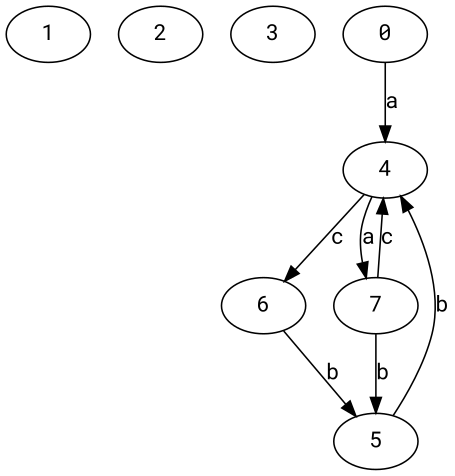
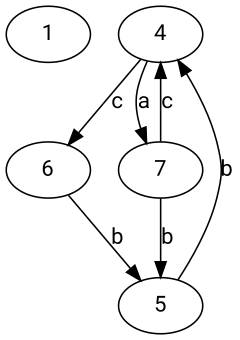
node "2": removed
node "3": removed
node "0": removed
